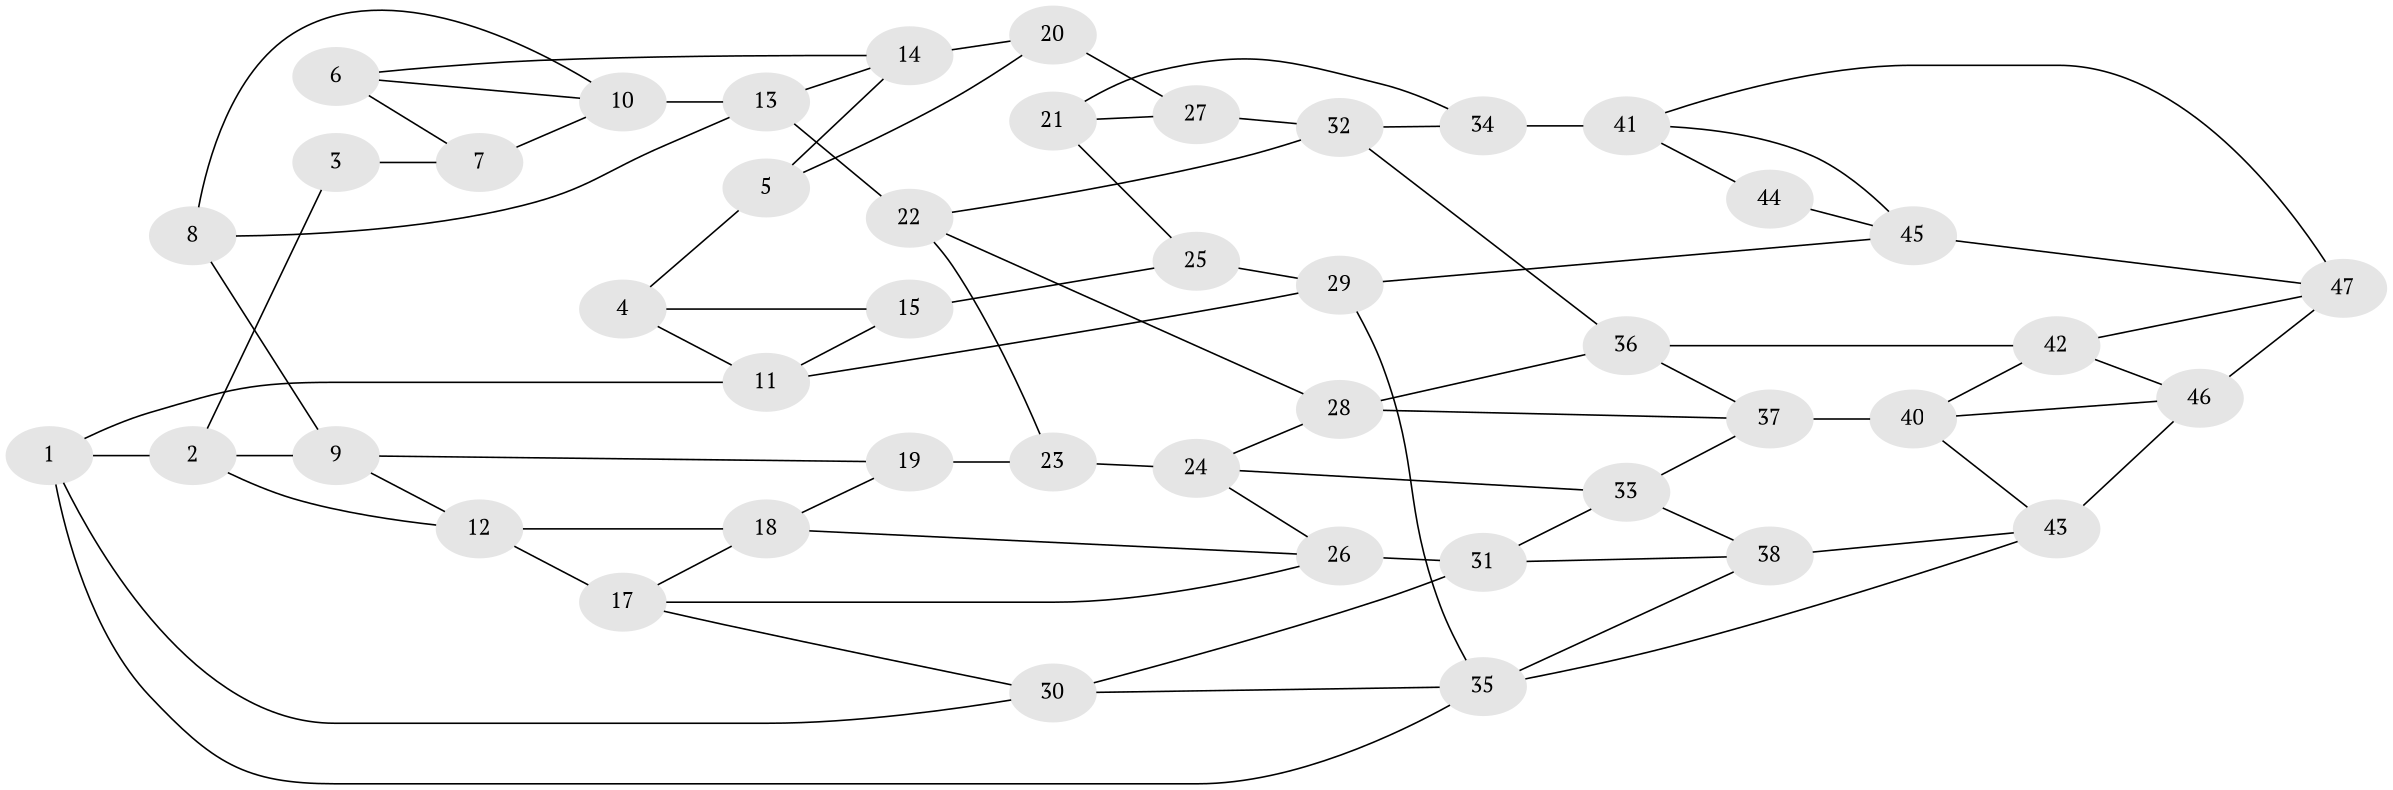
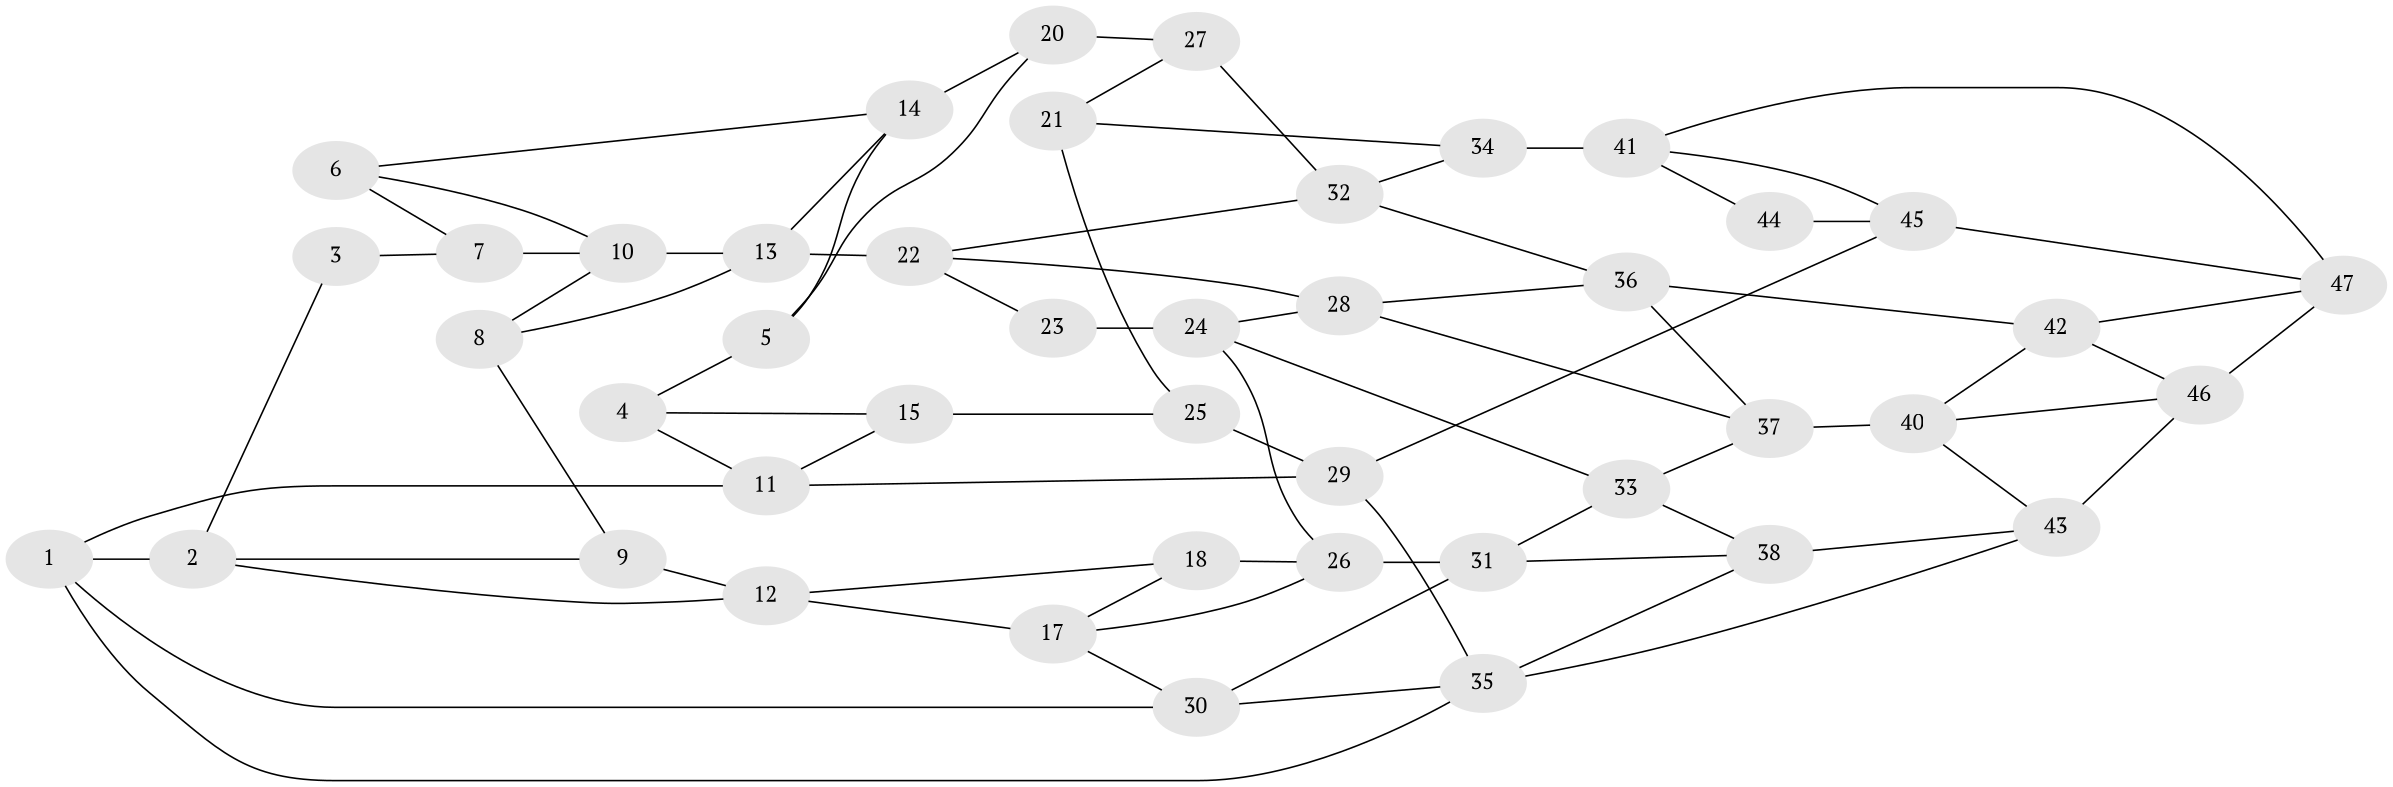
node "19": removed
